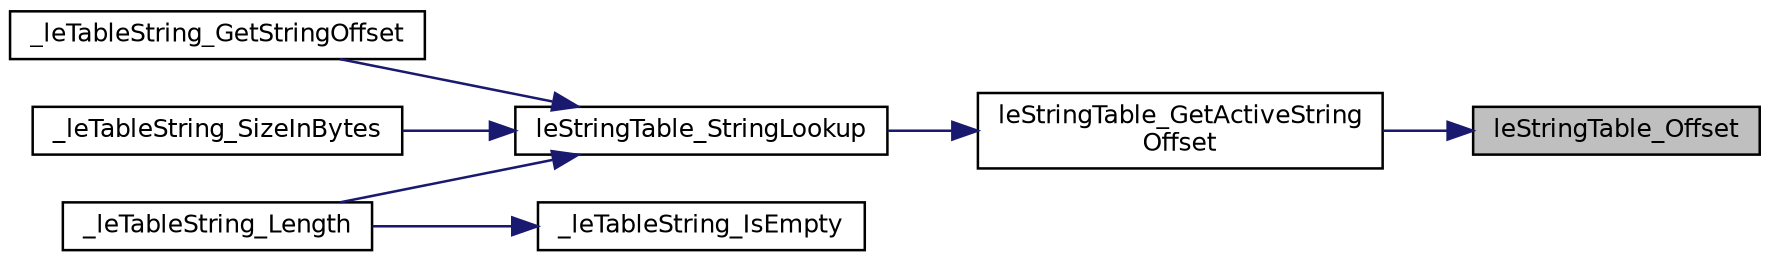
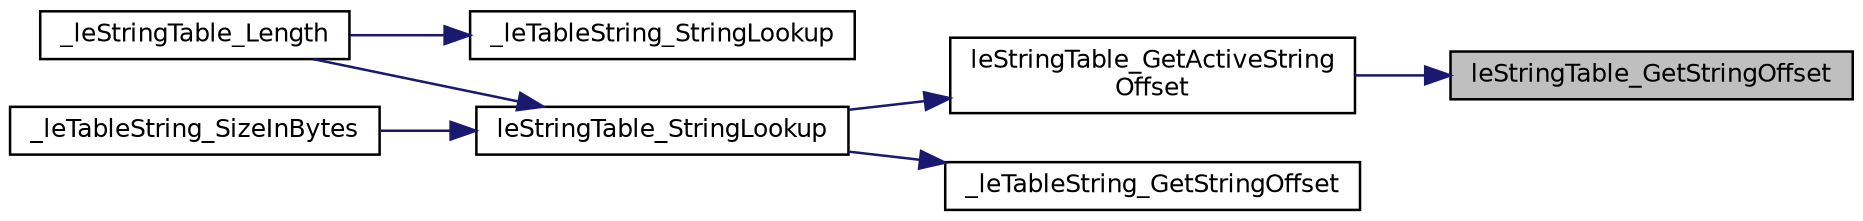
edge "_leTableString_GetStringOffset" -> "leStringTable_StringLookup": reversed
node "leStringTable_Offset": label "leStringTable_Offset" -> "leStringTable_GetStringOffset"
node "_leTableString_Length": label "_leTableString_Length" -> "_leStringTable_Length"
node "_leTableString_IsEmpty": label "_leTableString_IsEmpty" -> "_leTableString_StringLookup"
